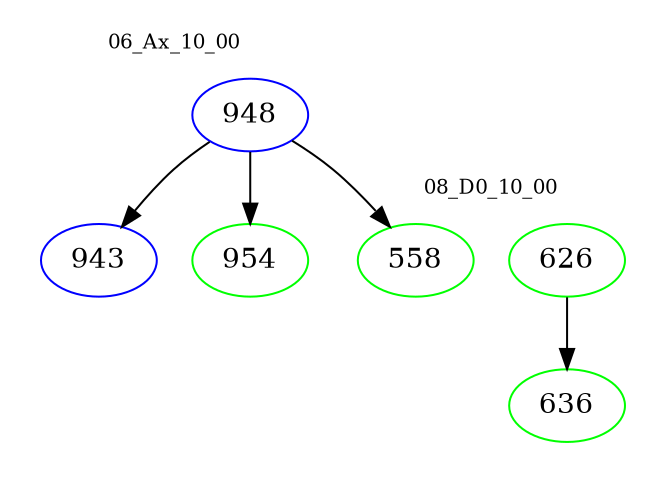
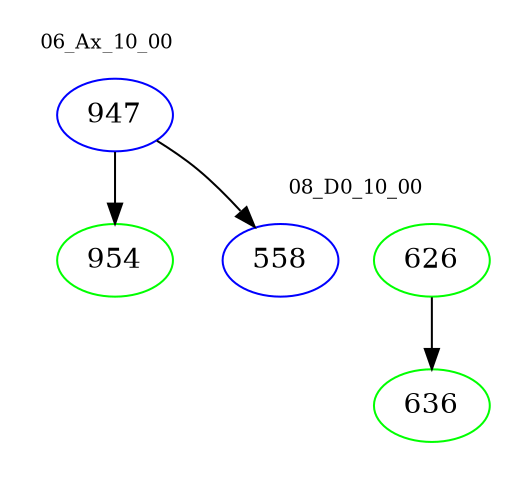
node "948": label "948" -> "947"
node "943": removed
node "558": color green -> blue
